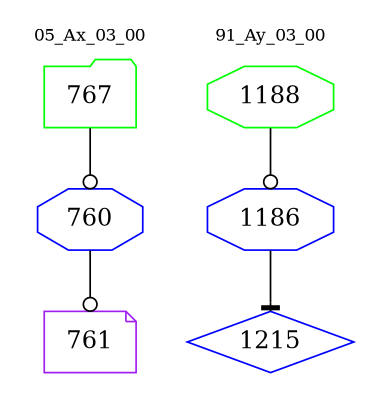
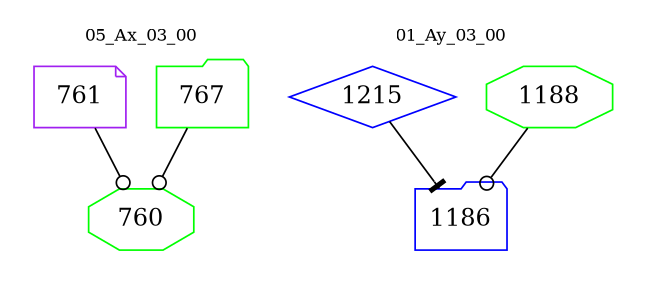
cluster "91_Ay_03_00": label "91_Ay_03_00" -> "01_Ay_03_00"
node "760": color blue -> green
node "1186": shape octagon -> folder
edge "760" -> "761": reversed
edge "1186" -> "1215": reversed
